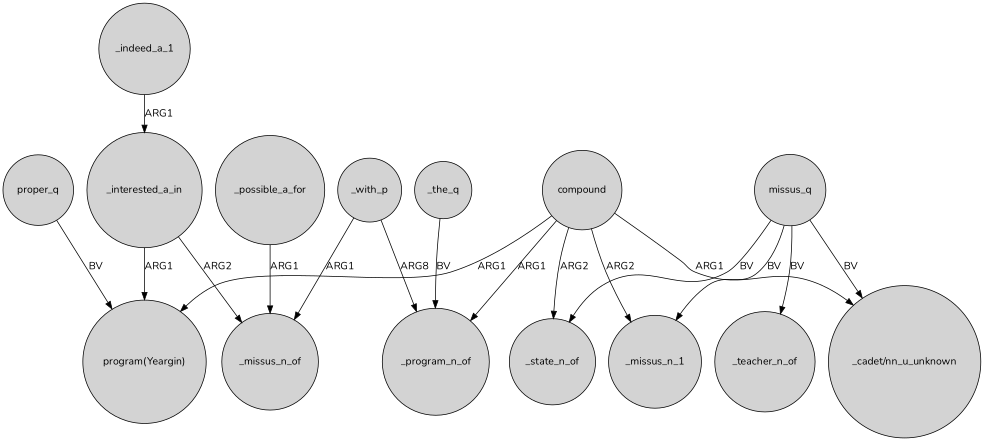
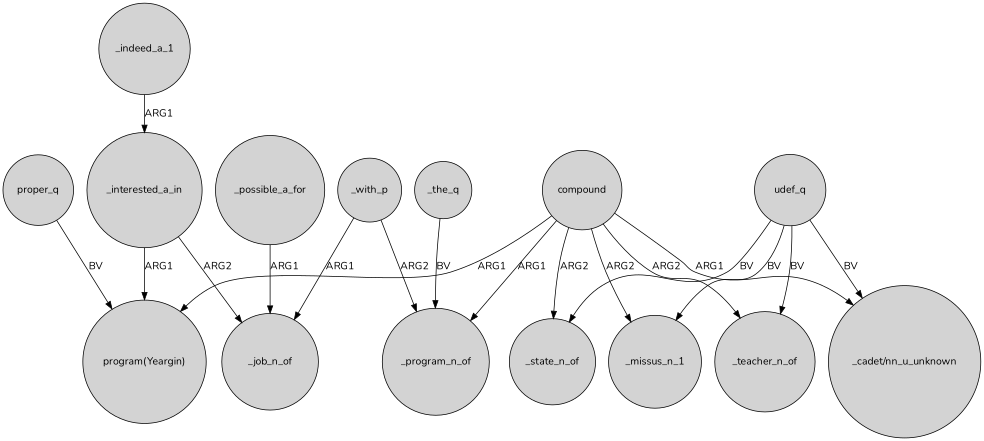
node "missus_q": label "missus_q" -> "udef_q"
edge "_with_p" -> "_program_n_of": label "ARG8" -> "ARG2"
edge "compound" -> "_teacher_n_of": added, label "ARG2"
node "_missus_n_of": label "_missus_n_of" -> "_job_n_of"
